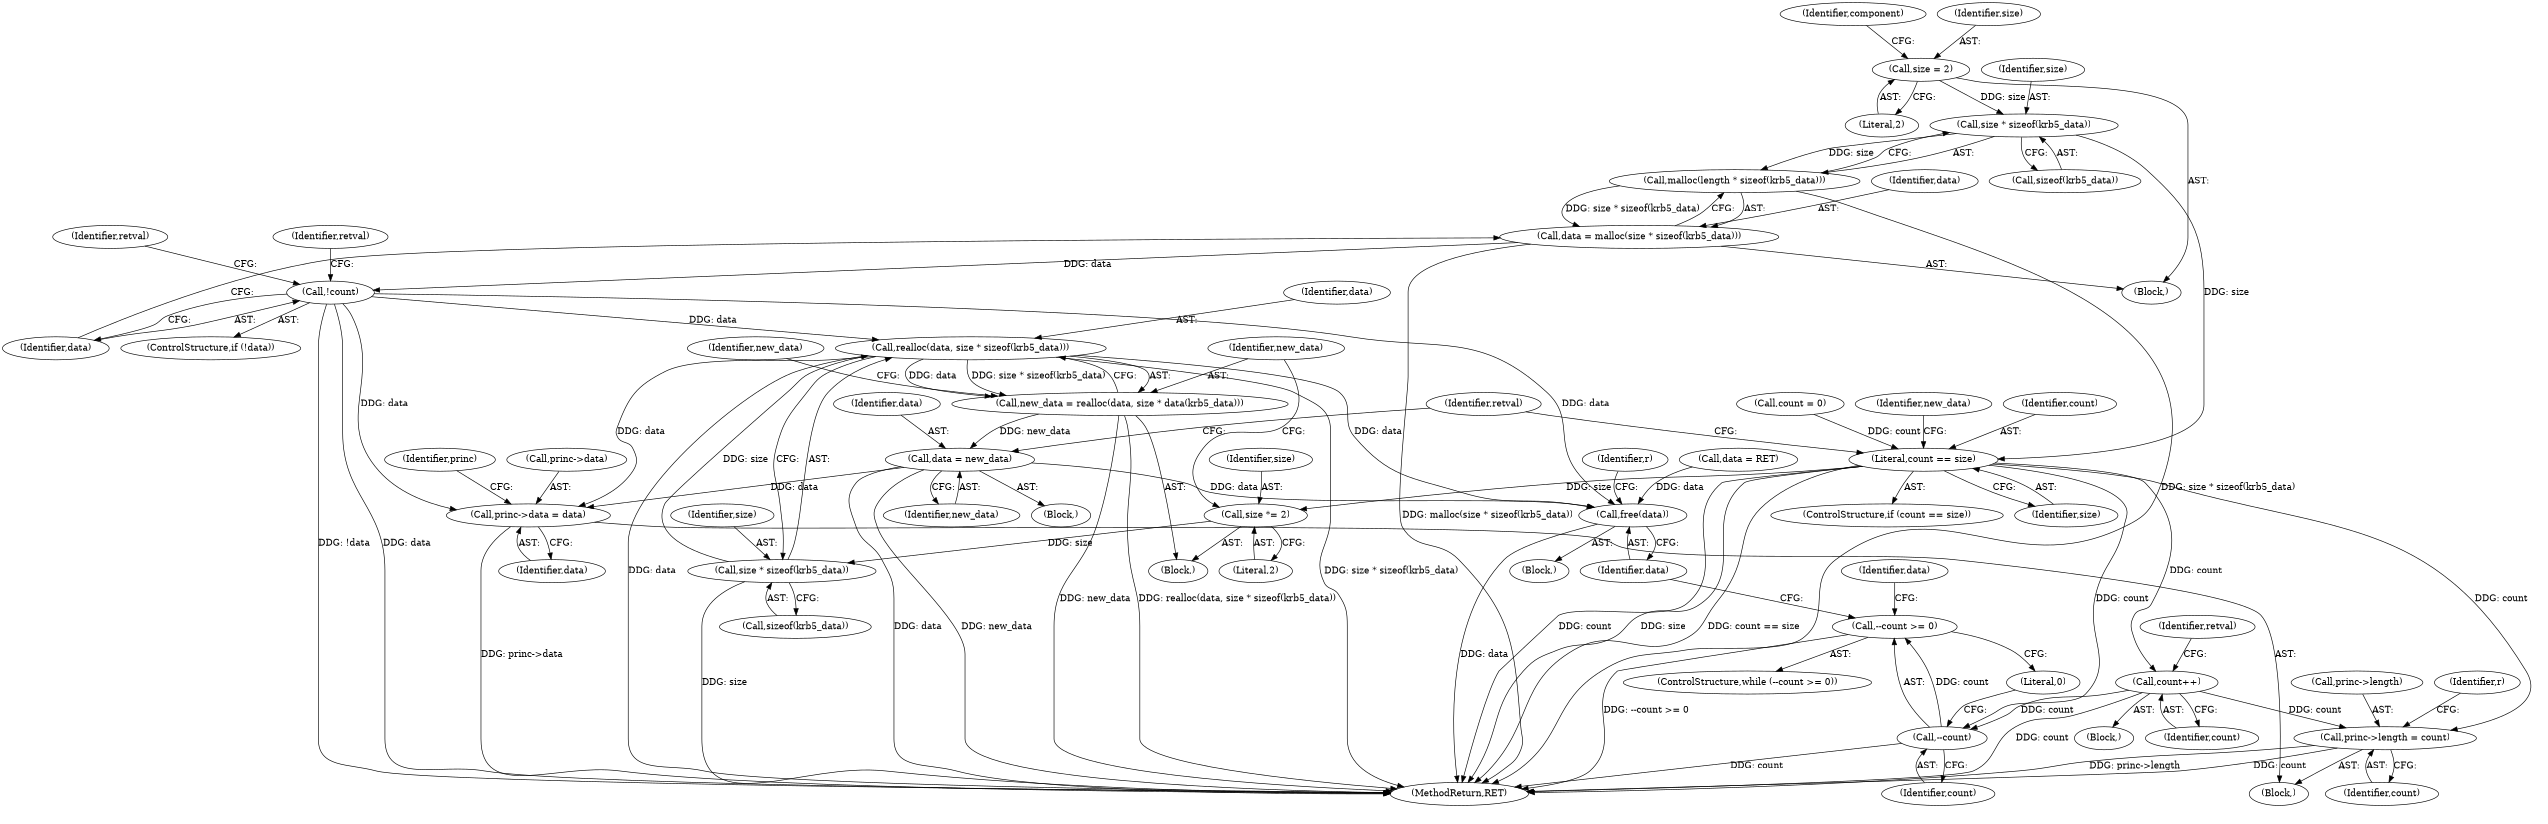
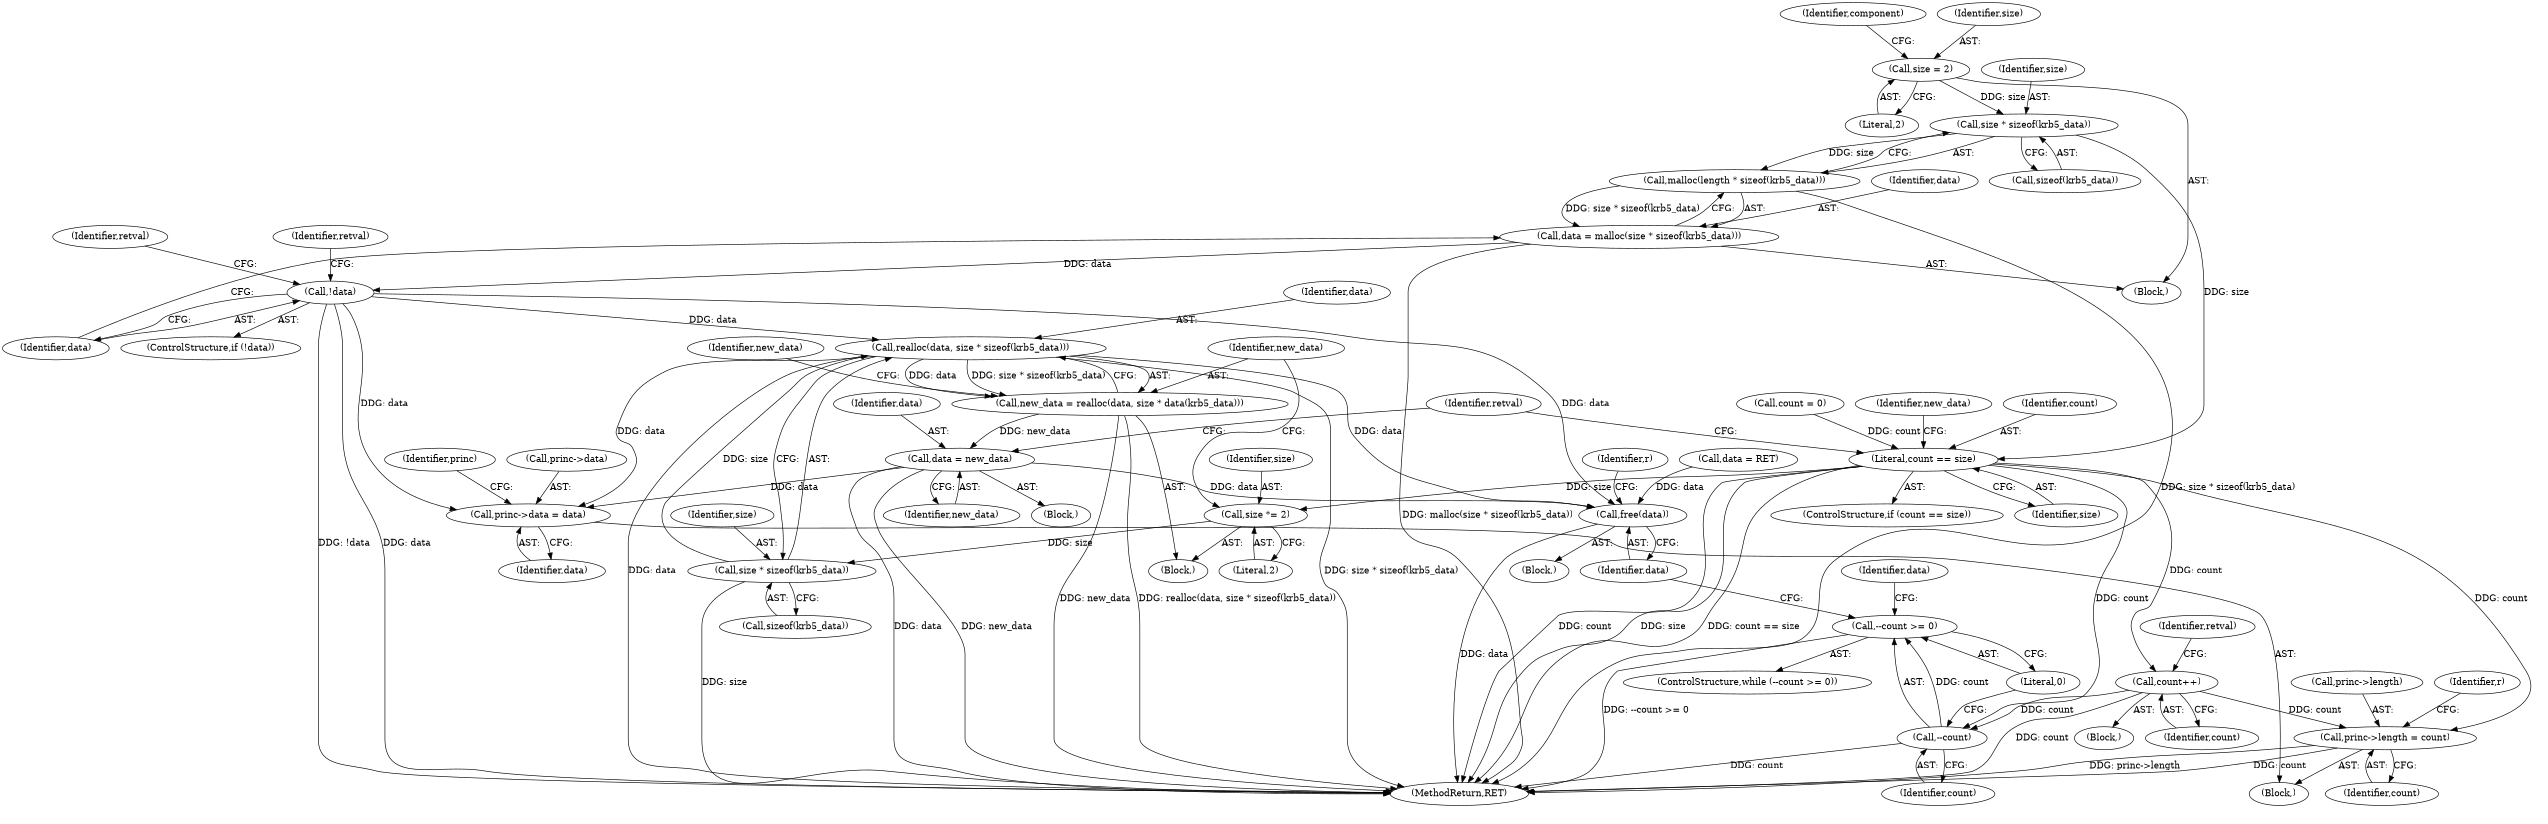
node "(Call,!count)": label "(Call,!count)" -> "(Call,!data)"
edge "(Literal,0)" -> "(Call,--count >= 0)": added, label "AST:"
edge "(Call,princ->data = data)" -> "(MethodReturn,RET)": removed, label "DDG: princ->data"
